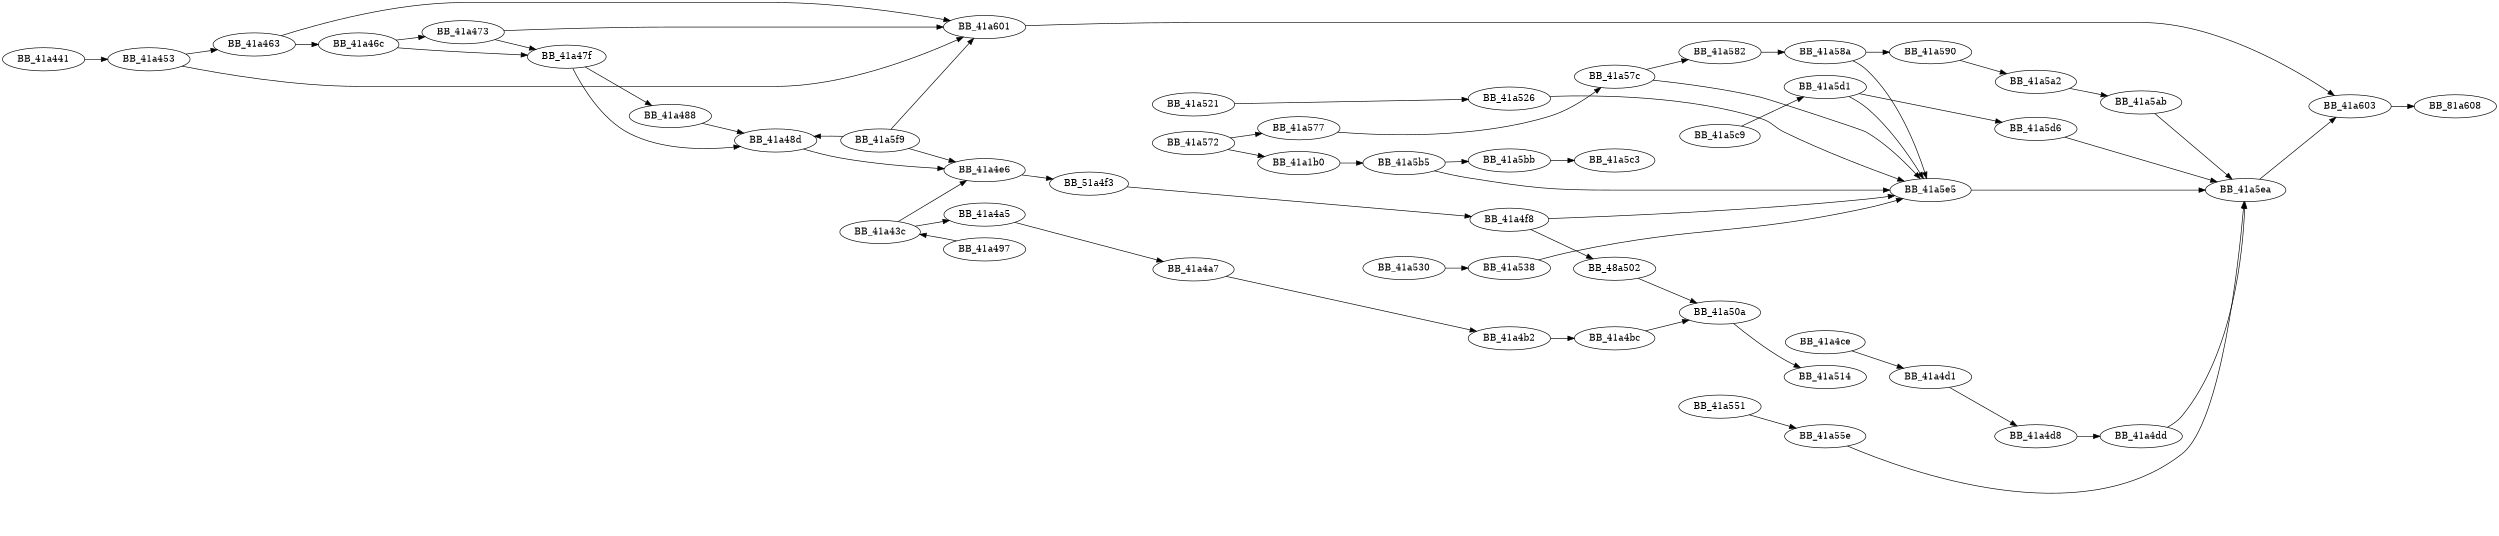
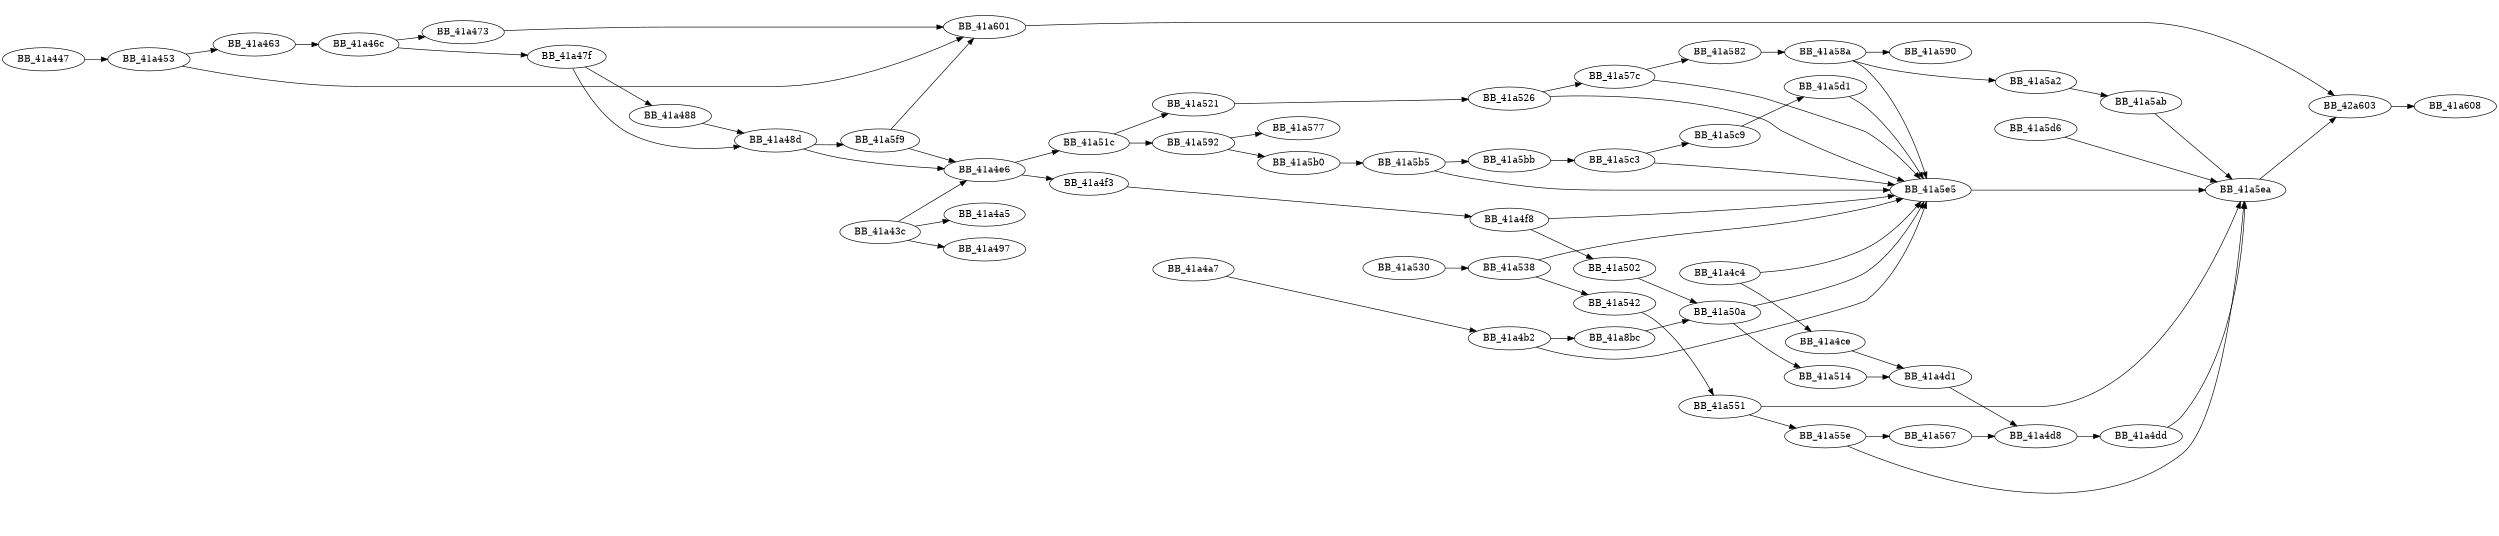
edge "BB_41a463" -> "BB_41a601": removed
edge "BB_41a473" -> "BB_41a47f": removed
node "BB_41a441": label "BB_41a441" -> "BB_41a447"
edge "BB_41a590" -> "BB_41a5a2": now "BB_41a58a" -> "BB_41a5a2"
node "BB_41a603": label "BB_41a603" -> "BB_42a603"
node "BB_81a608": label "BB_81a608" -> "BB_41a608"
edge "BB_41a5d1" -> "BB_41a5d6": removed
edge "BB_41a577" -> "BB_41a57c": now "BB_41a526" -> "BB_41a57c"
edge "BB_41a5f9" -> "BB_41a48d": reversed
node "BB_41a51c": added
node "BB_41a572": label "BB_41a572" -> "BB_41a592"
edge "BB_41a5c3" -> "BB_41a5c9": added
node "BB_41a1b0": label "BB_41a1b0" -> "BB_41a5b0"
edge "BB_41a5c3" -> "BB_41a5e5": added
node "BB_51a4f3": label "BB_51a4f3" -> "BB_41a4f3"
edge "BB_41a497" -> "BB_41a43c": reversed
edge "BB_41a4a5" -> "BB_41a4a7": removed
node "BB_48a502": label "BB_48a502" -> "BB_41a502"
node "BB_41a4c4": added
edge "BB_41a50a" -> "BB_41a5e5": added
node "BB_41a542": added
edge "BB_41a4b2" -> "BB_41a5e5": added
node "BB_41a4bc": label "BB_41a4bc" -> "BB_41a8bc"
edge "BB_41a514" -> "BB_41a4d1": added
edge "BB_41a551" -> "BB_41a5ea": added
node "BB_41a567": added
